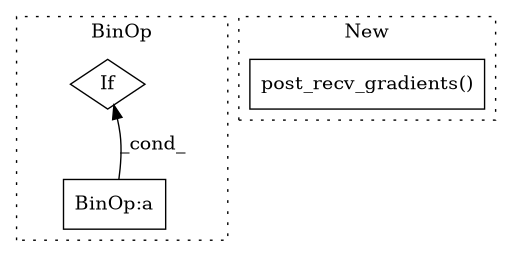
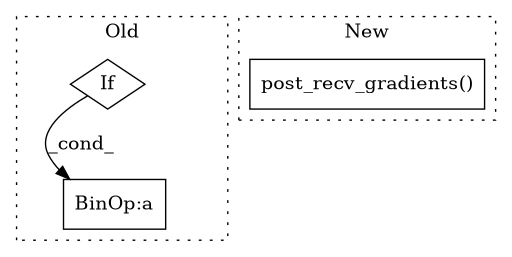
cluster "BinOp": label "BinOp" -> "Old"
edge "BinOp:a" -> "If": reversed
